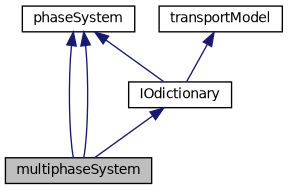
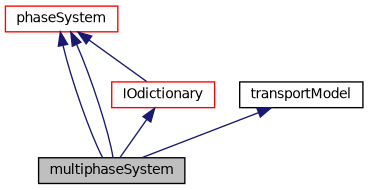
node "phaseSystem": color black -> red
edge "IOdictionary" -> "transportModel": now "multiphaseSystem" -> "transportModel"
node "IOdictionary": color black -> red
